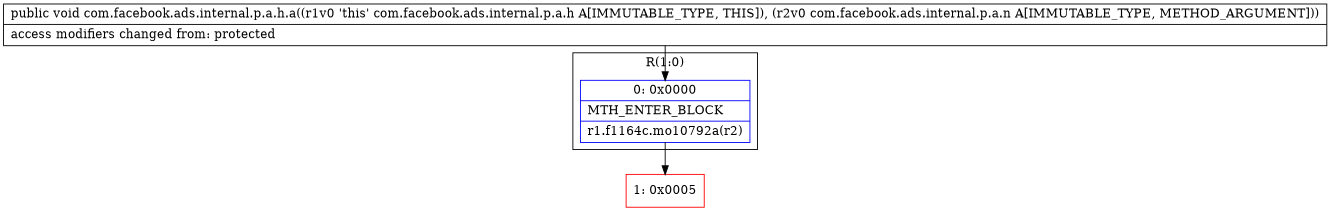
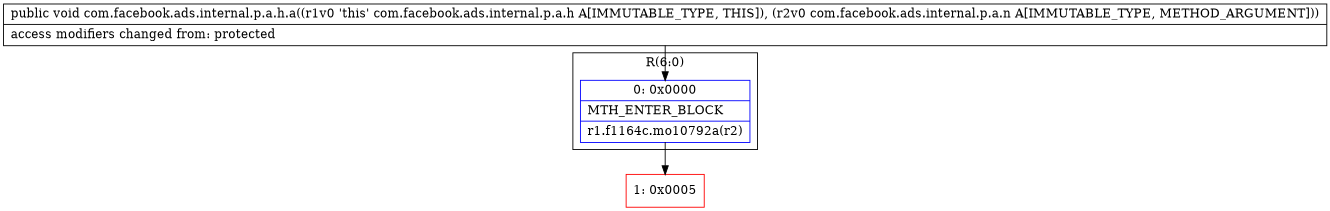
cluster "R(1:0)": label "R(1:0)" -> "R(6:0)"
